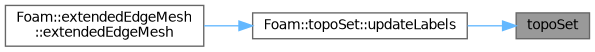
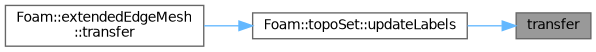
node "Foam::extendedEdgeMesh ::extendedEdgeMesh": label "Foam::extendedEdgeMesh ::extendedEdgeMesh" -> "Foam::extendedEdgeMesh ::transfer"
node "topoSet": label "topoSet" -> "transfer"
